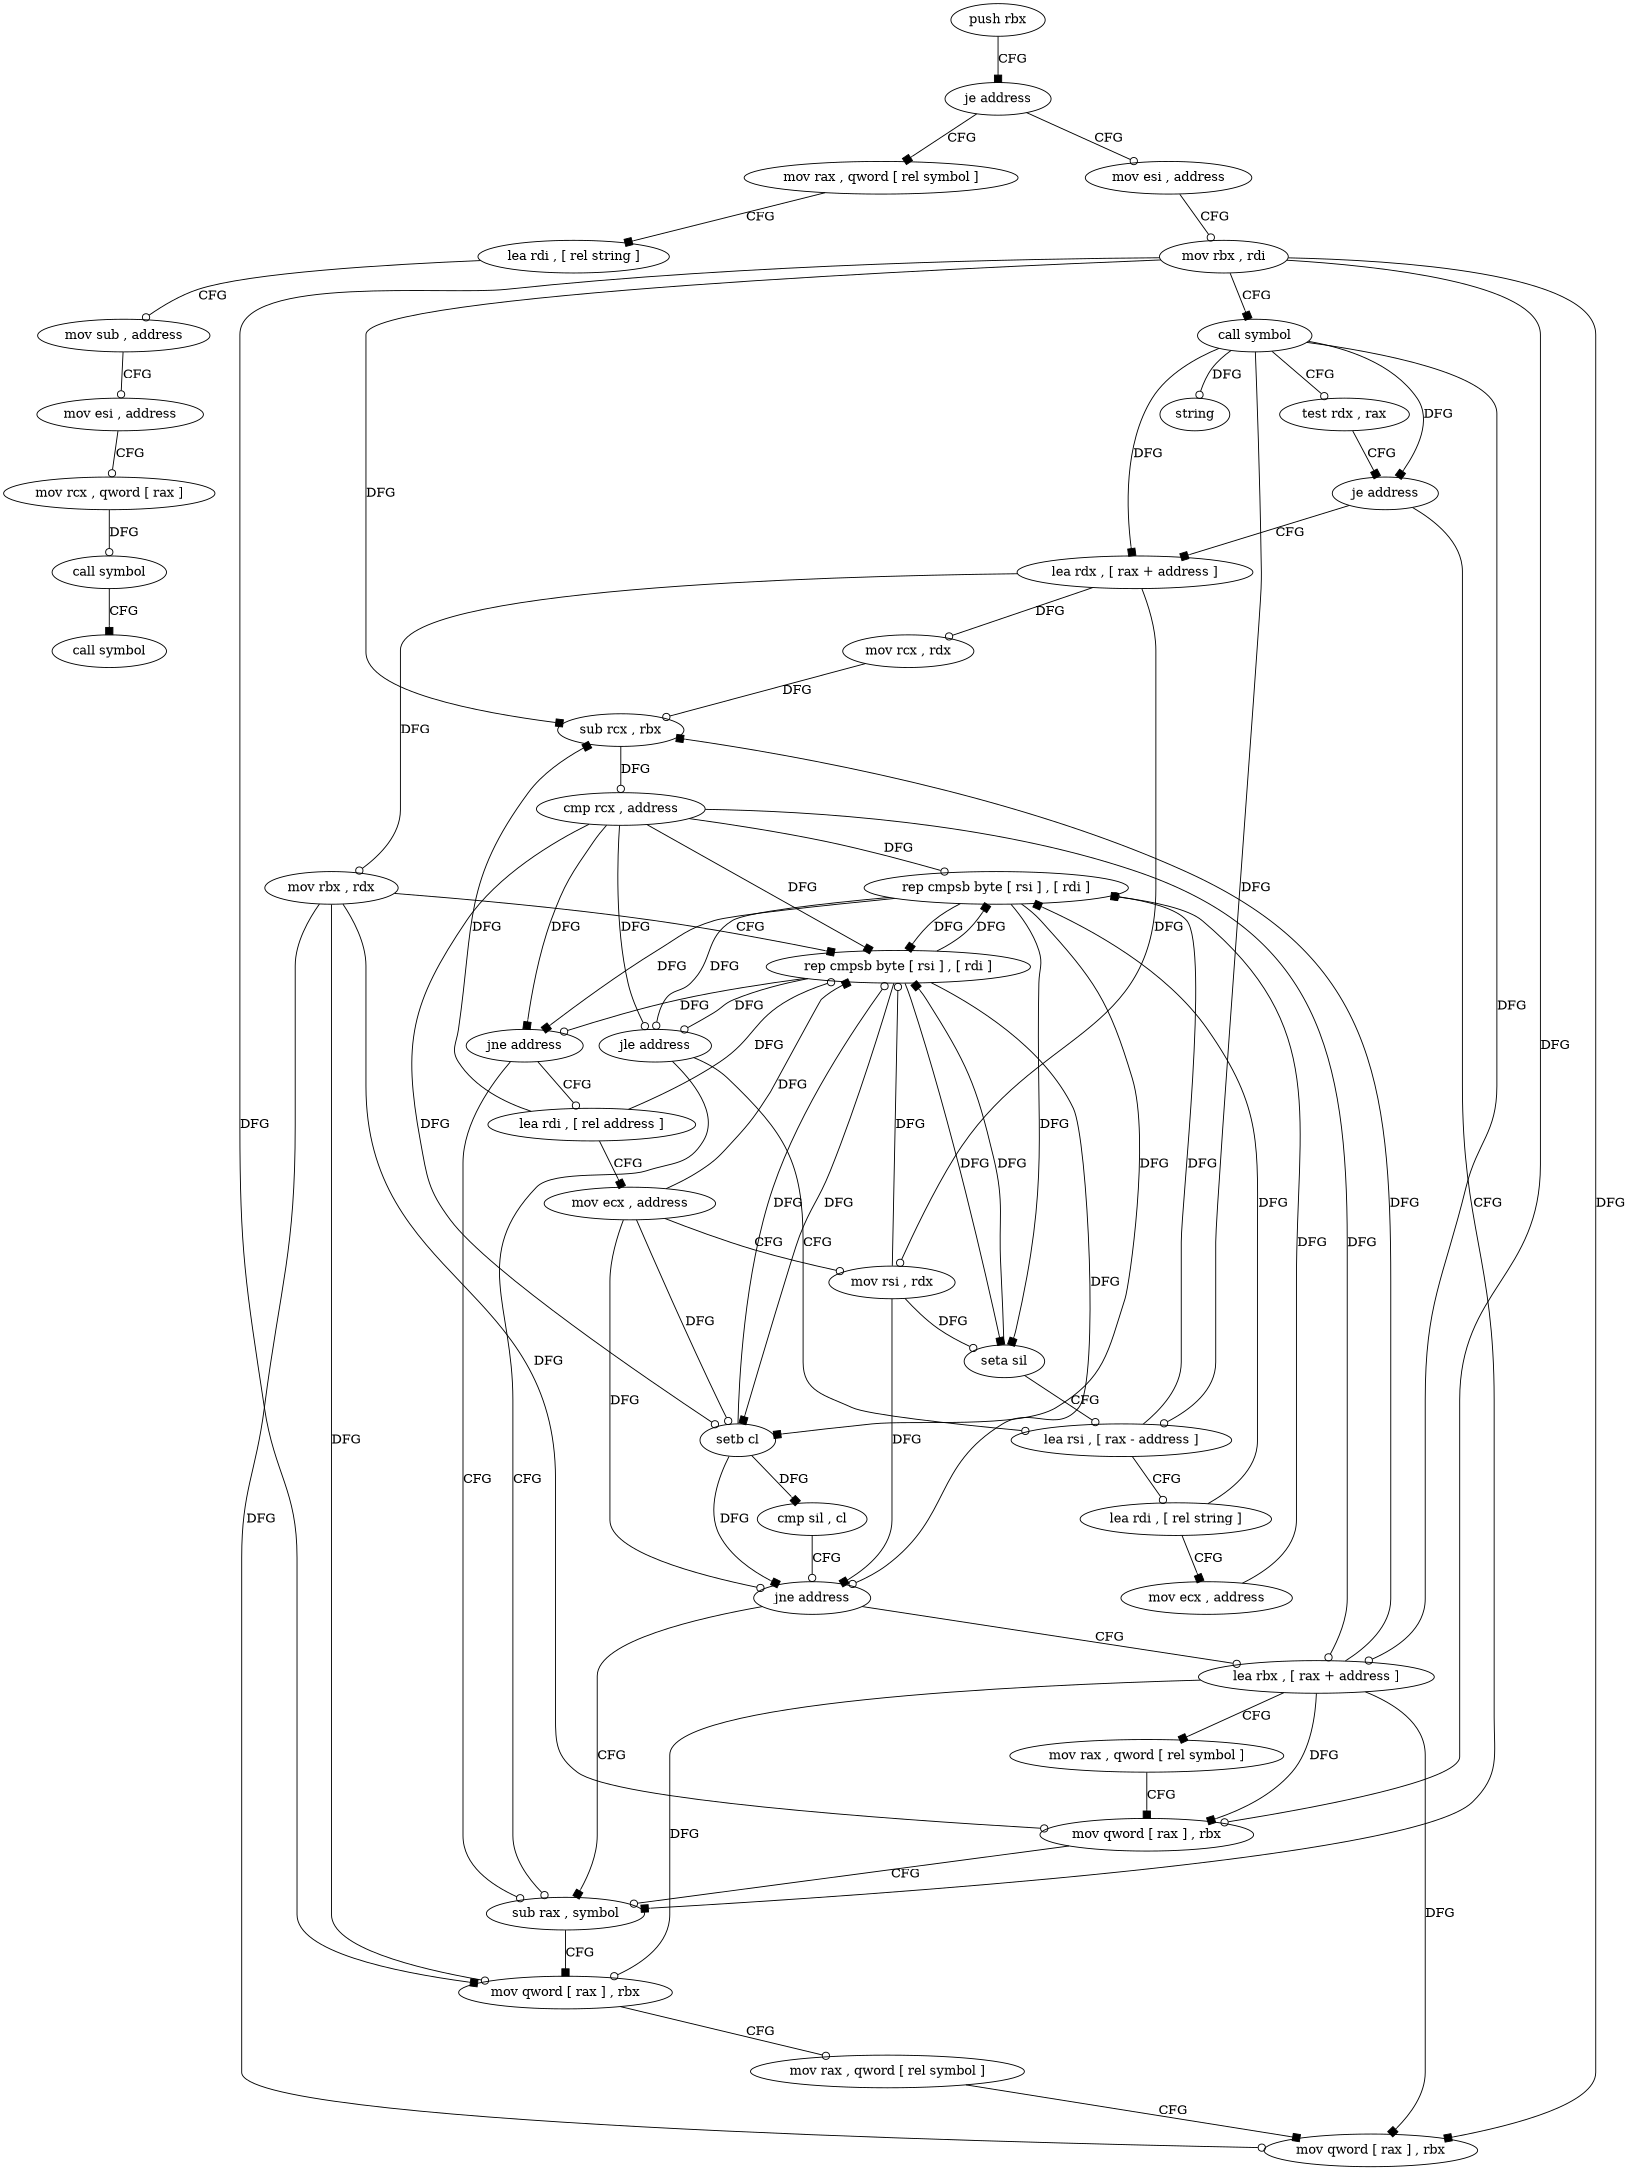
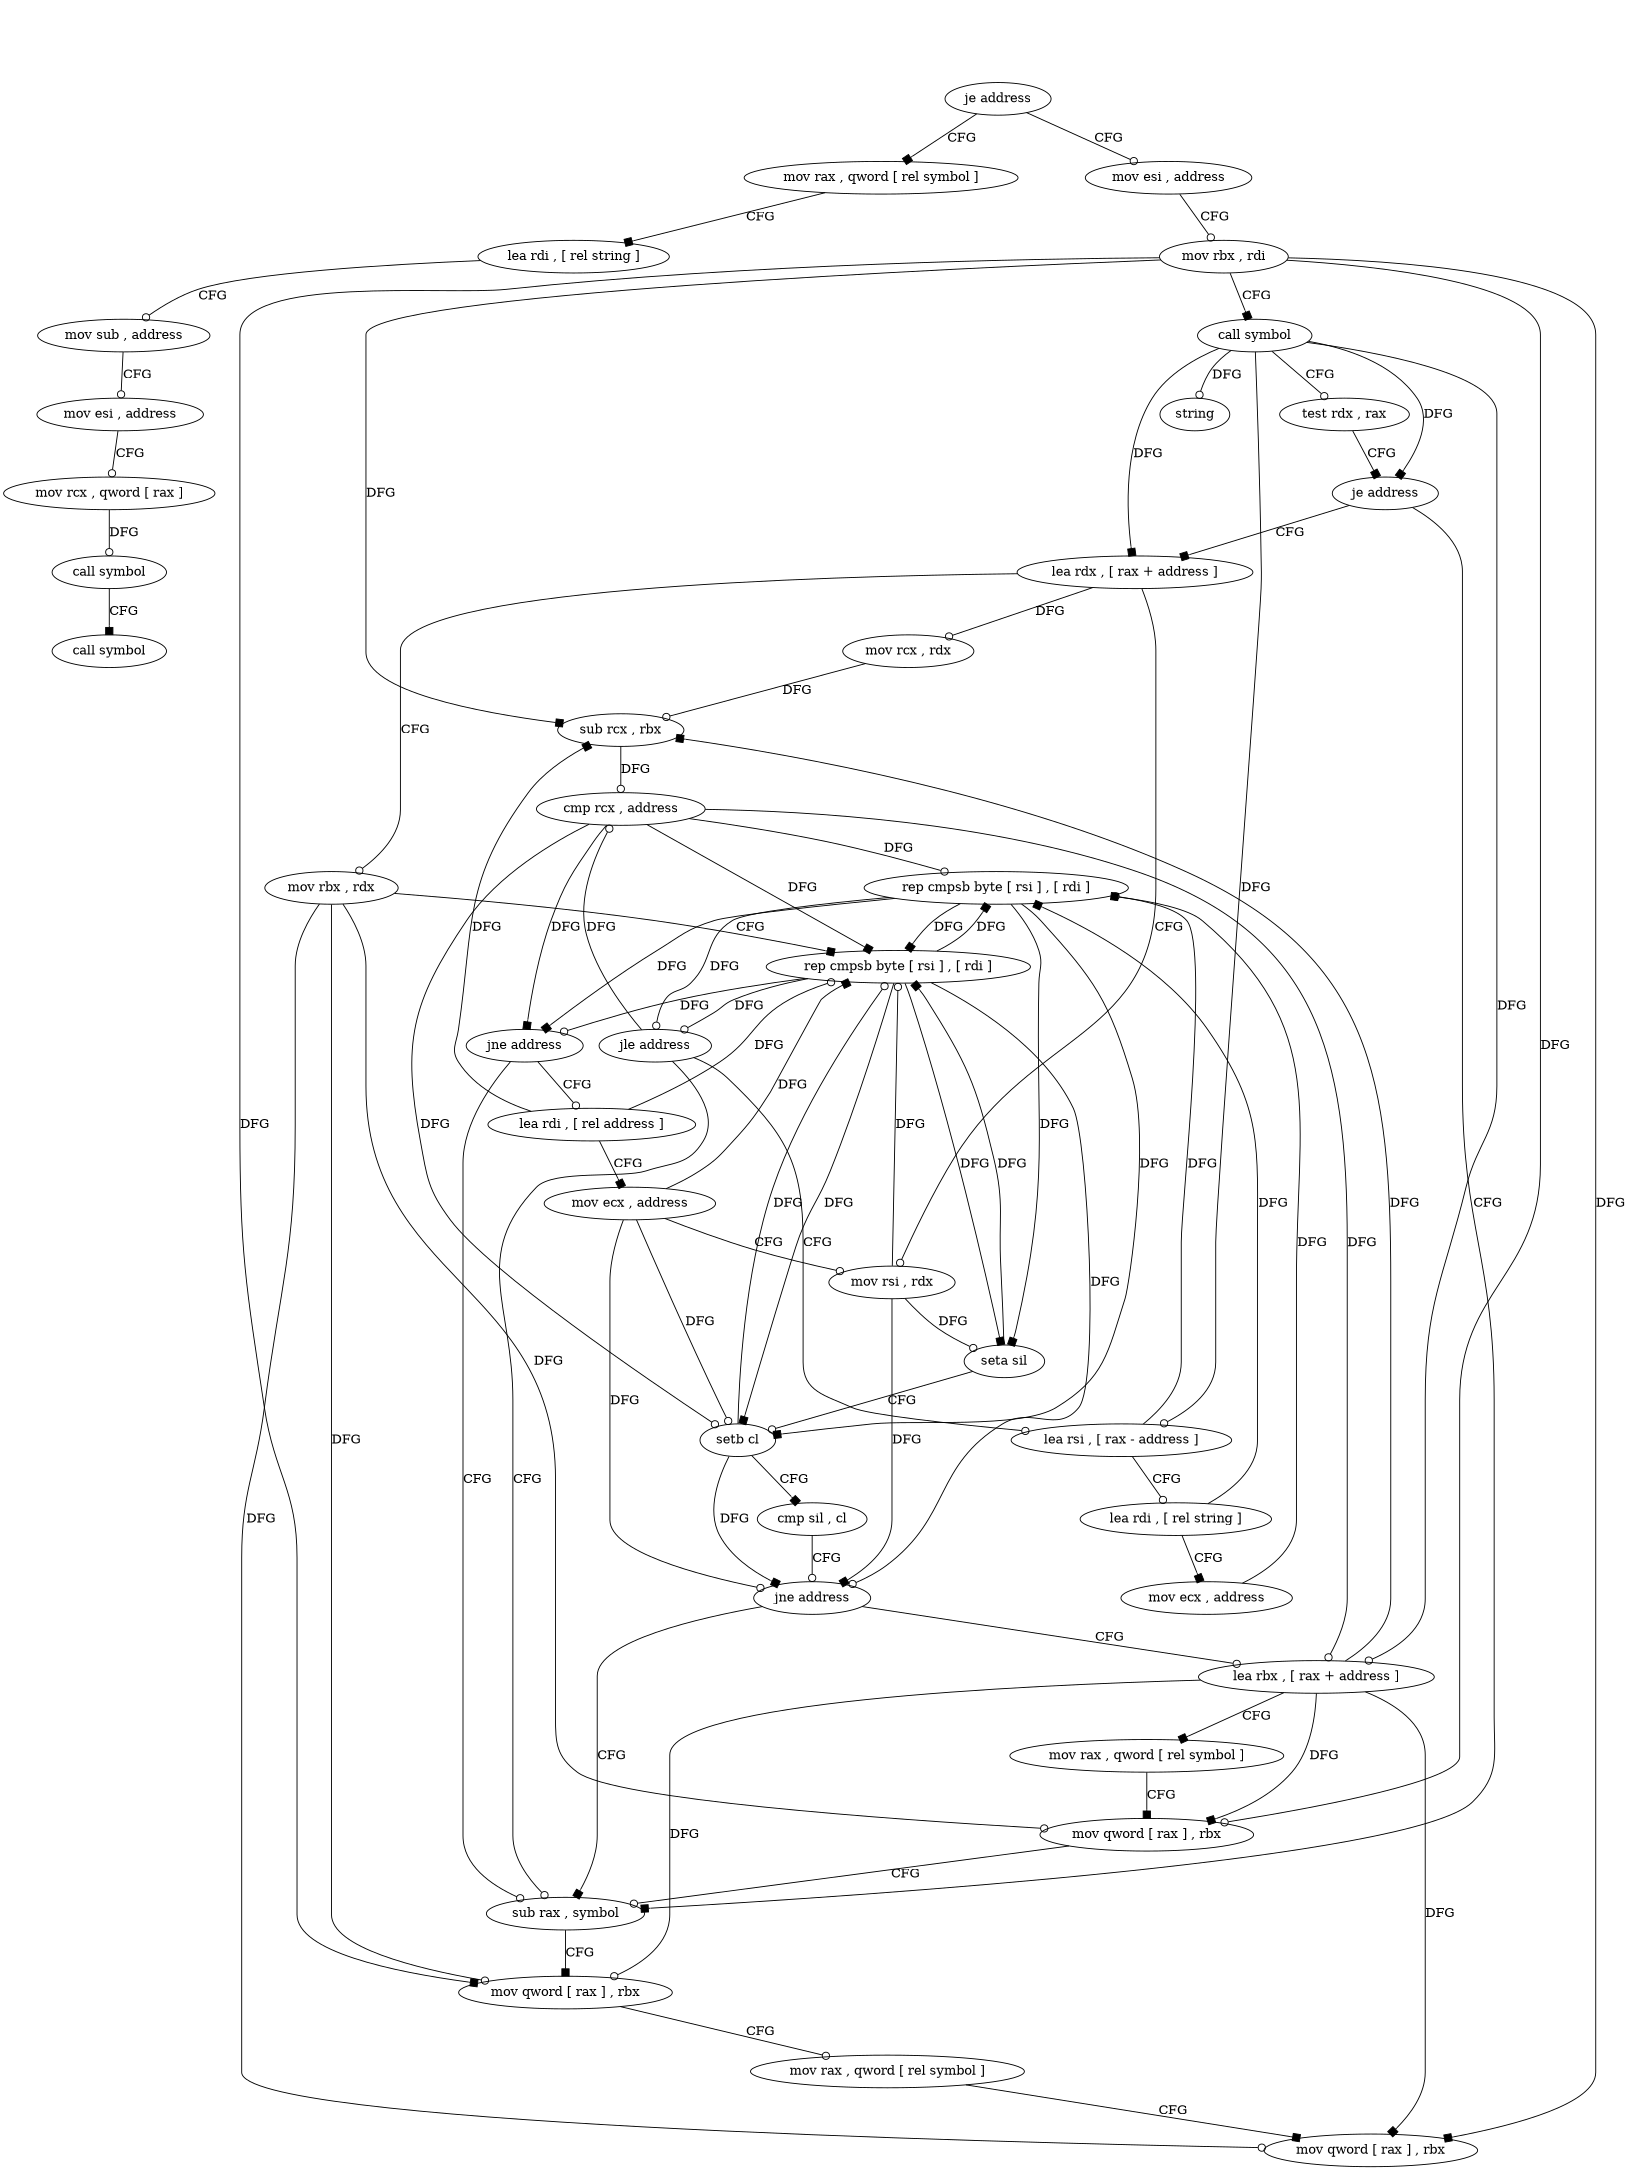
node "push rbx": removed
edge "lea rdx , [ rax + address ]" -> "mov rbx , rdx": label "DFG" -> "CFG"
edge "cmp rcx , address" -> "jle address": reversed
edge "lea rdx , [ rax + address ]" -> "mov rsi , rdx": label "DFG" -> "CFG"
edge "seta sil" -> "lea rsi , [ rax - address ]": now "seta sil" -> "setb cl"
edge "setb cl" -> "cmp sil , cl": label "DFG" -> "CFG"
